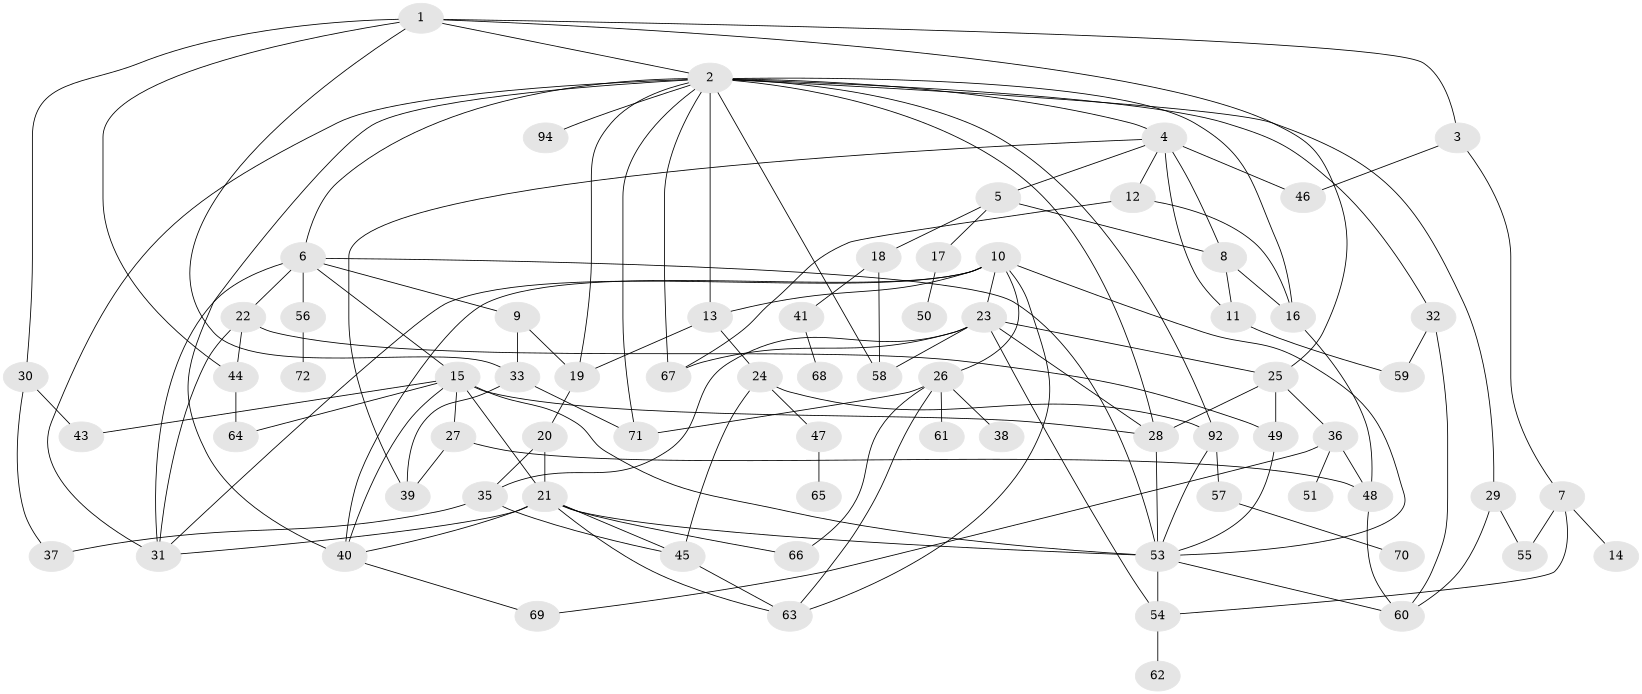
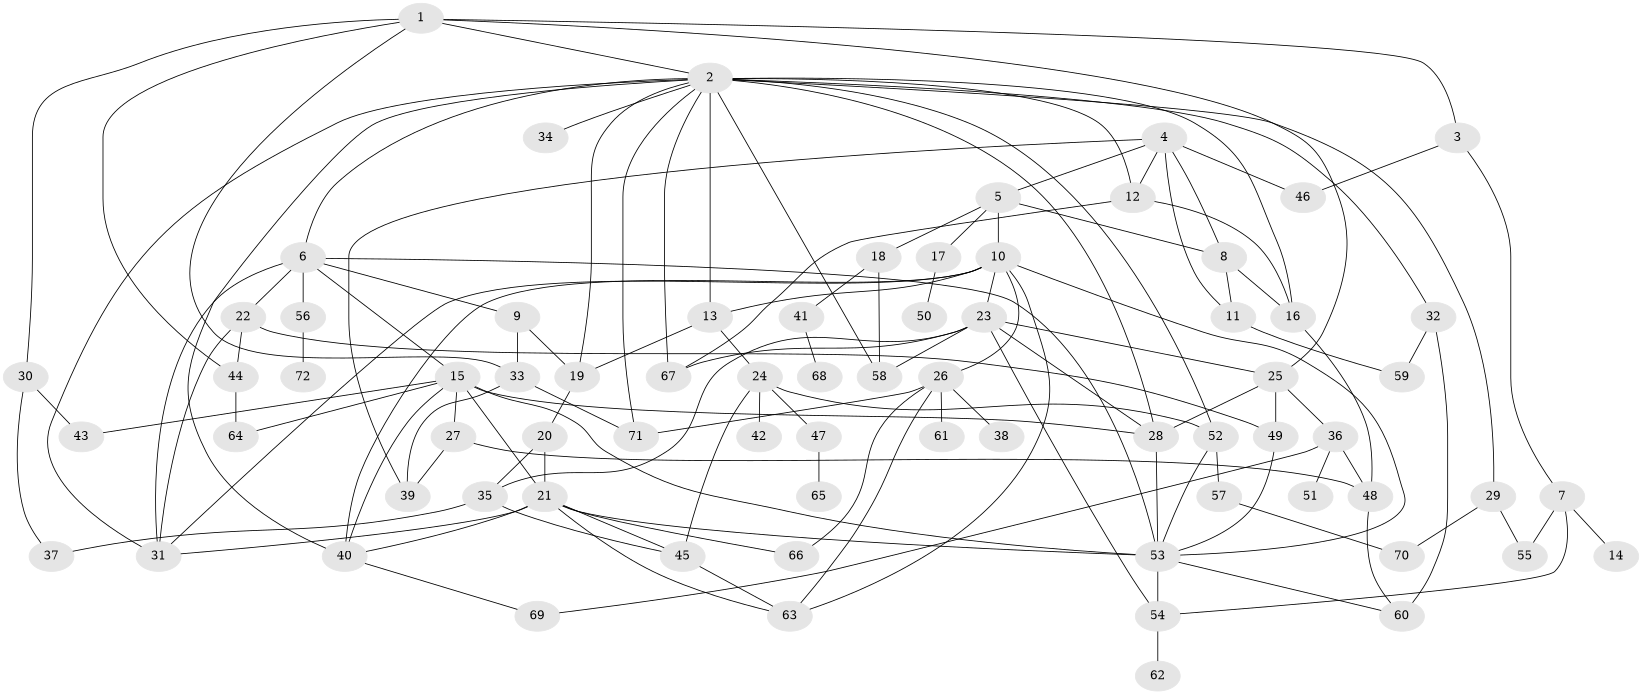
edge "2" -- "4": now "2" -- "12"
node "94": label "94" -> "34"
edge "5" -- "10": added
node "42": added
node "92": label "92" -> "52"
edge "29" -- "60": now "29" -- "70"
